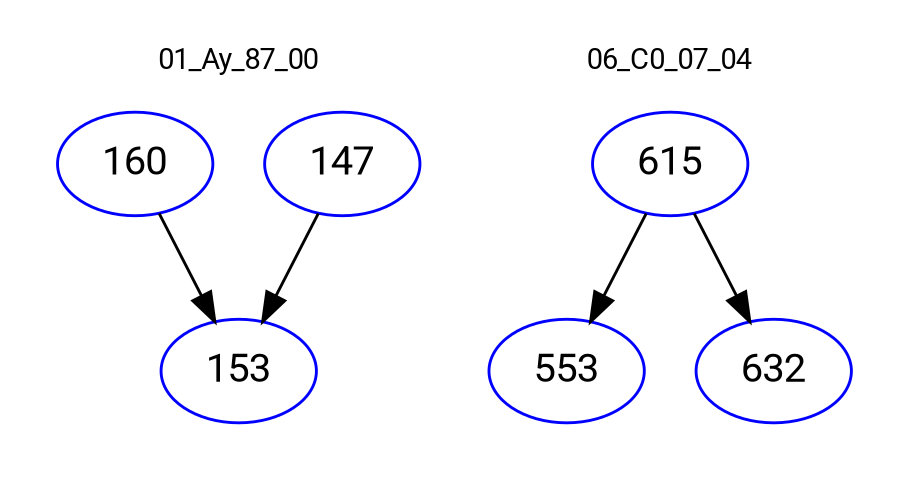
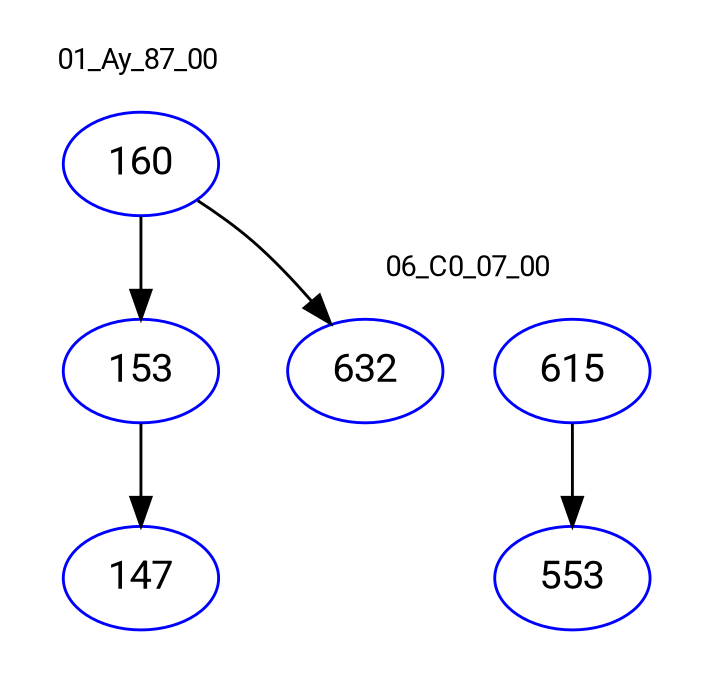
cluster "06_C0_07_04": label "06_C0_07_04" -> "06_C0_07_00"
edge "147" -> "153": reversed
edge "615" -> "632": now "160" -> "632"
